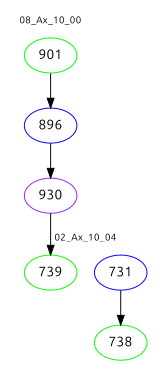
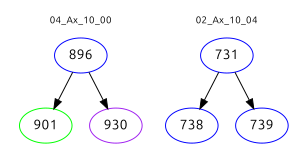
cluster "08_Ax_10_00": label "08_Ax_10_00" -> "04_Ax_10_00"
edge "901" -> "896": reversed
edge "930" -> "739": now "731" -> "739"
node "739": color green -> blue
node "738": color green -> blue
